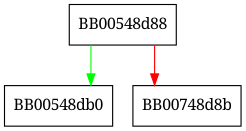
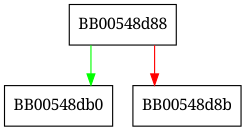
node "BB00748d8b": label "BB00748d8b" -> "BB00548d8b"
